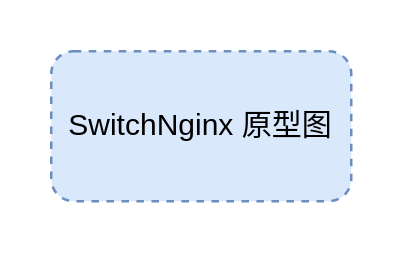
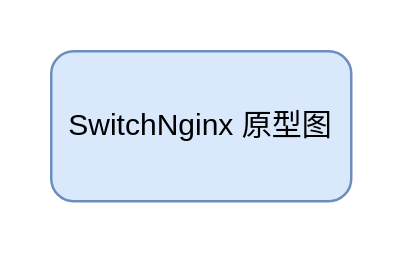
node "SwitchNginx 原型图": style dashed -> solid
